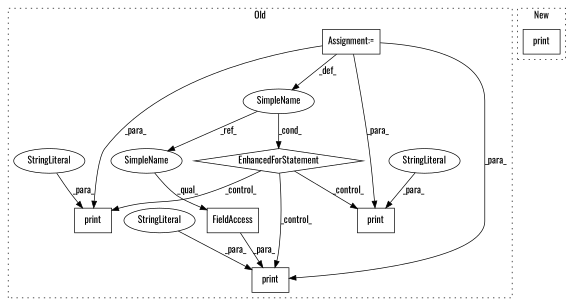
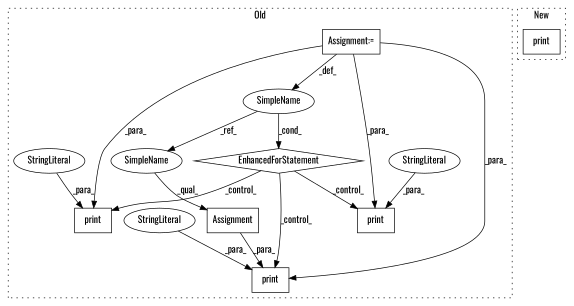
node "FieldAccess": label "FieldAccess" -> "Assignment"
